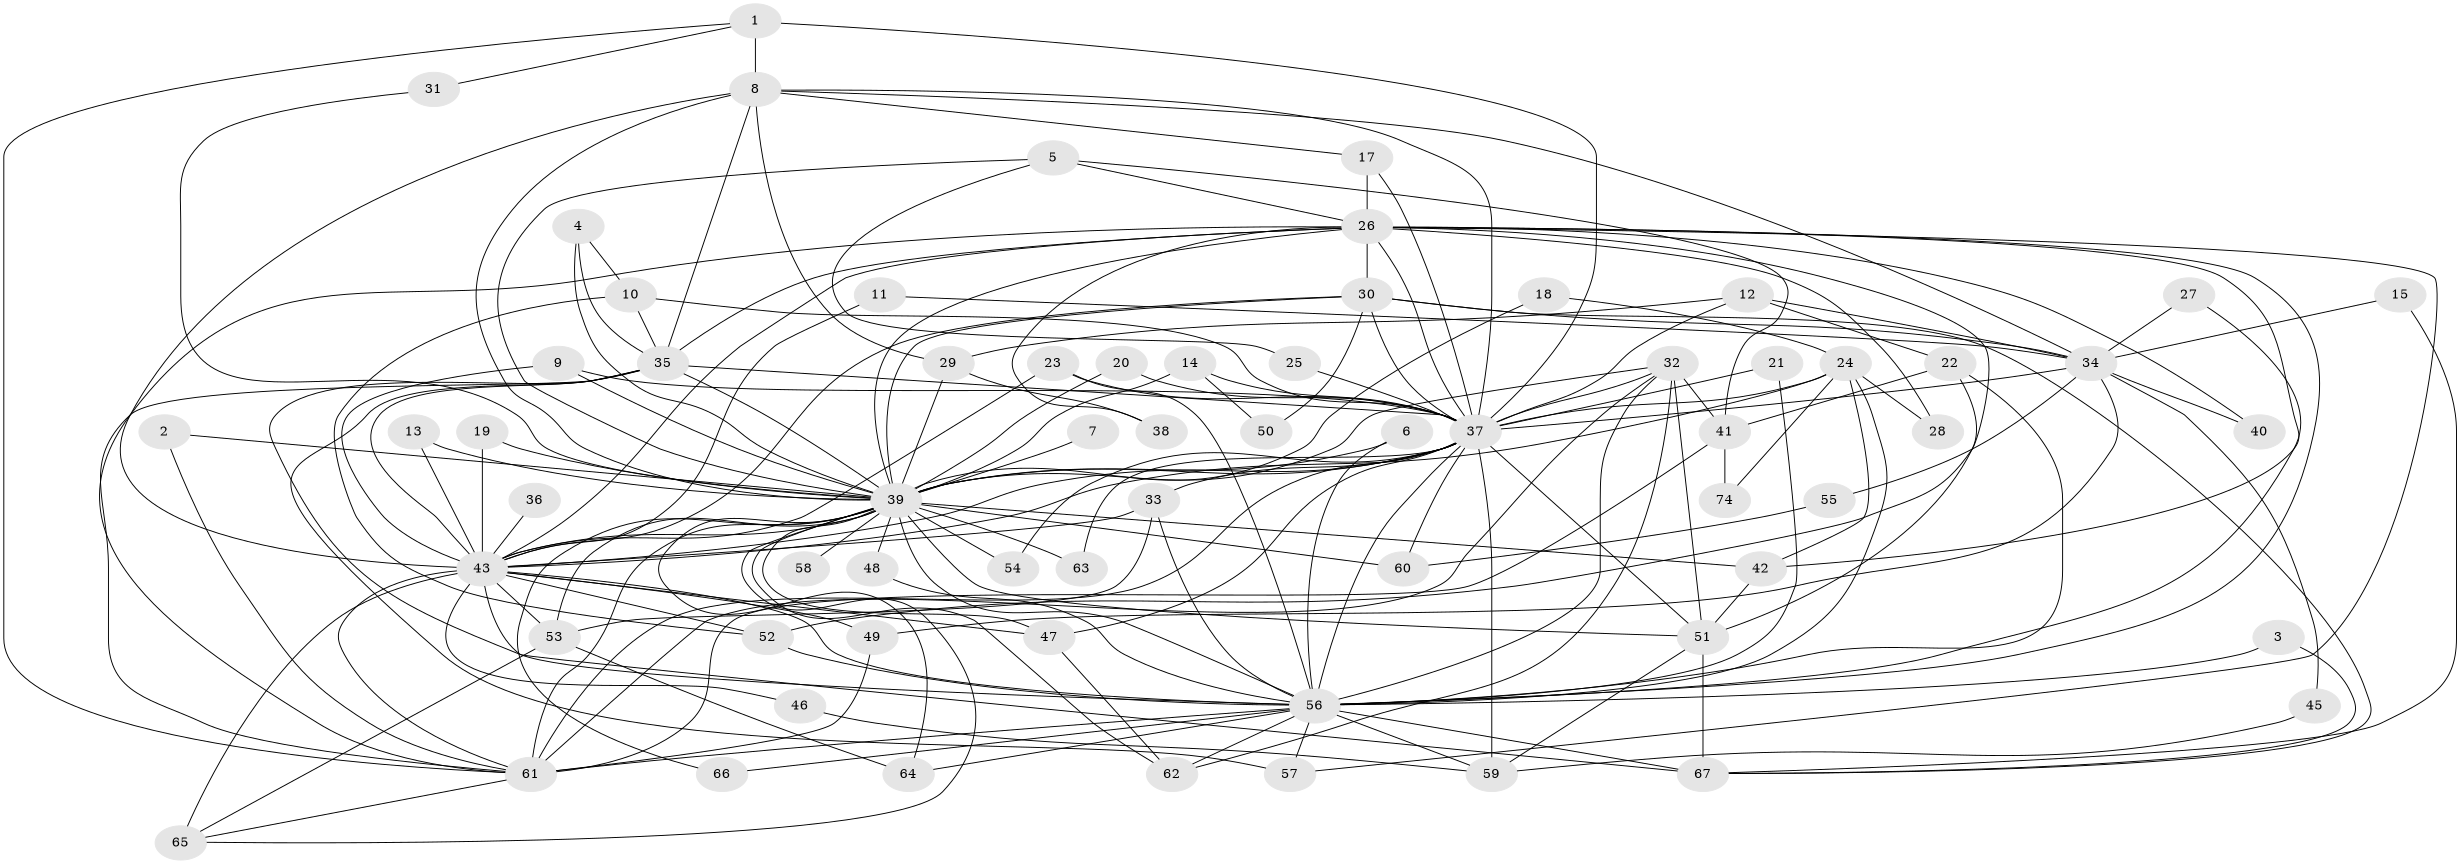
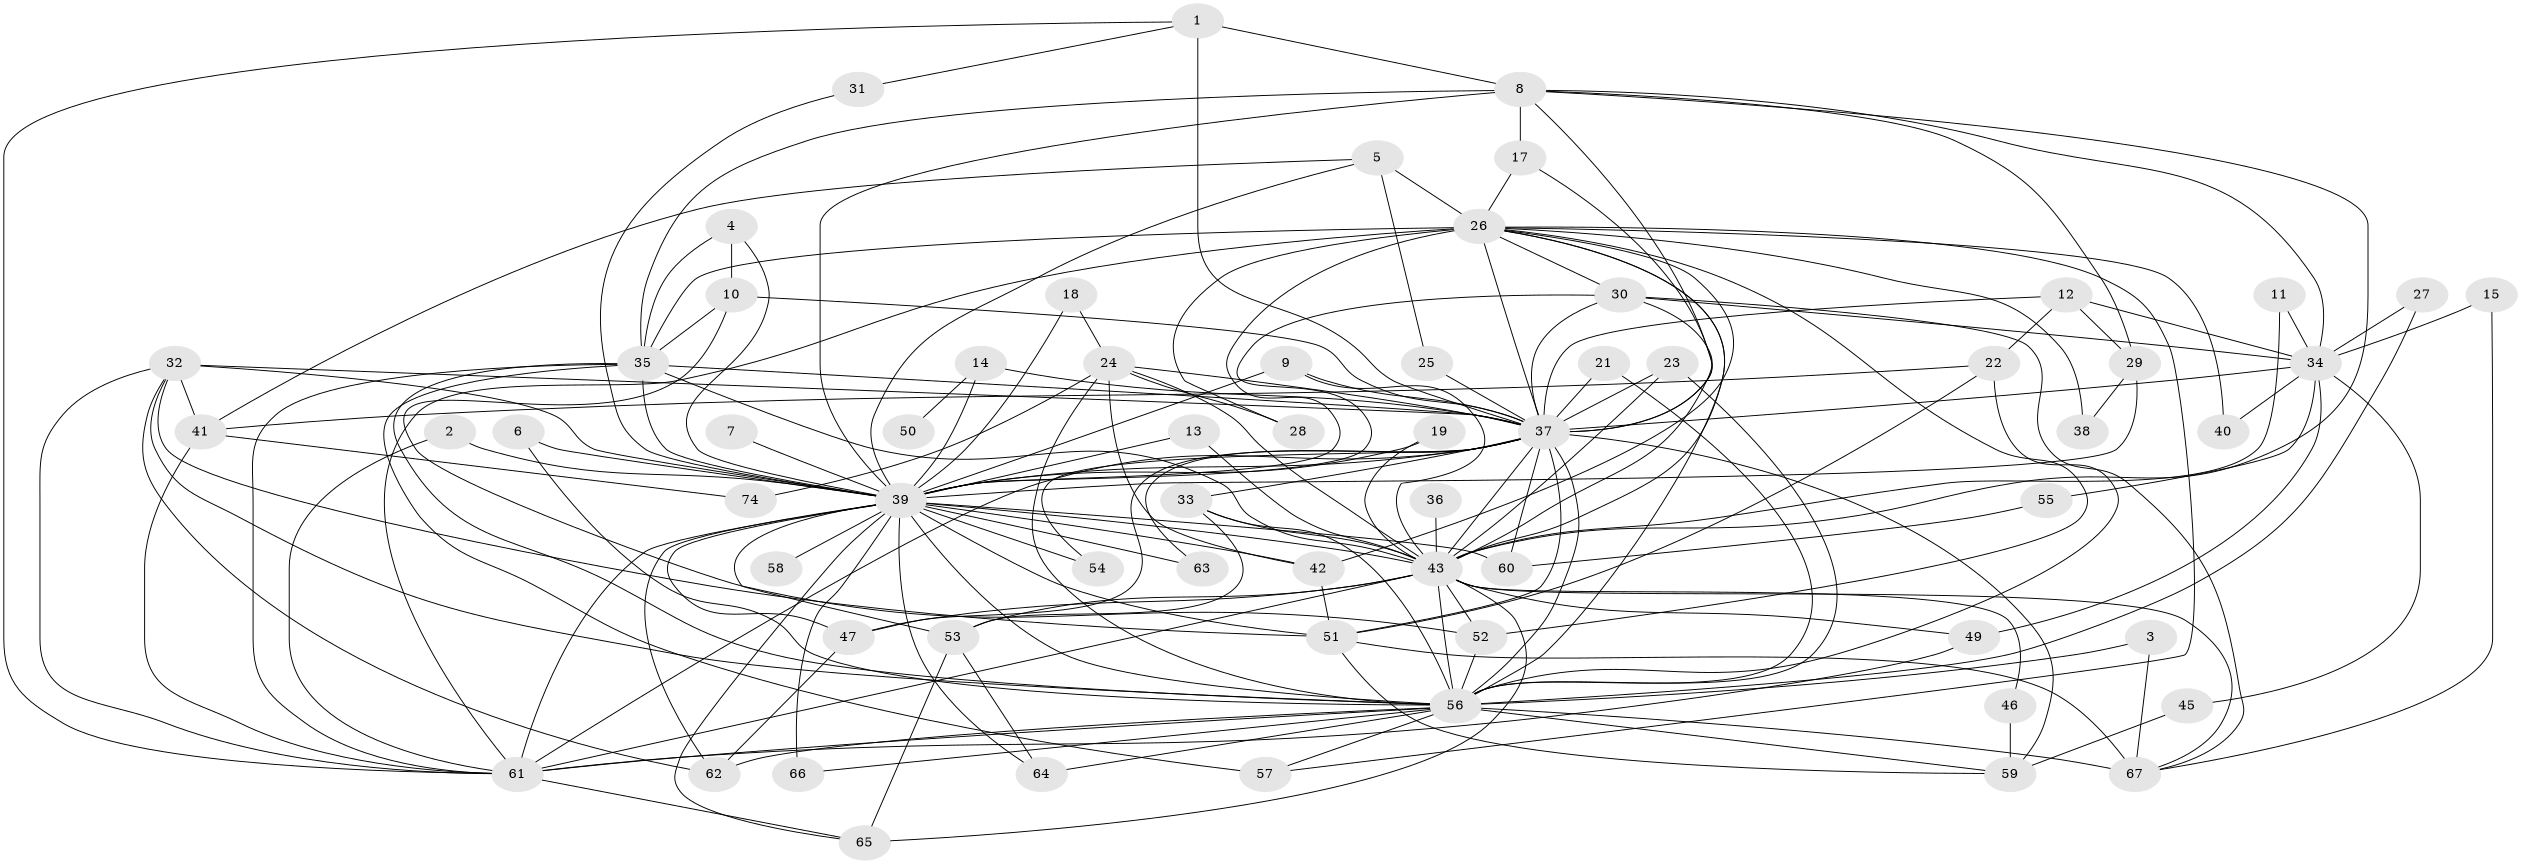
node "20": removed
edge "30" -- "50": removed
node "48": removed
